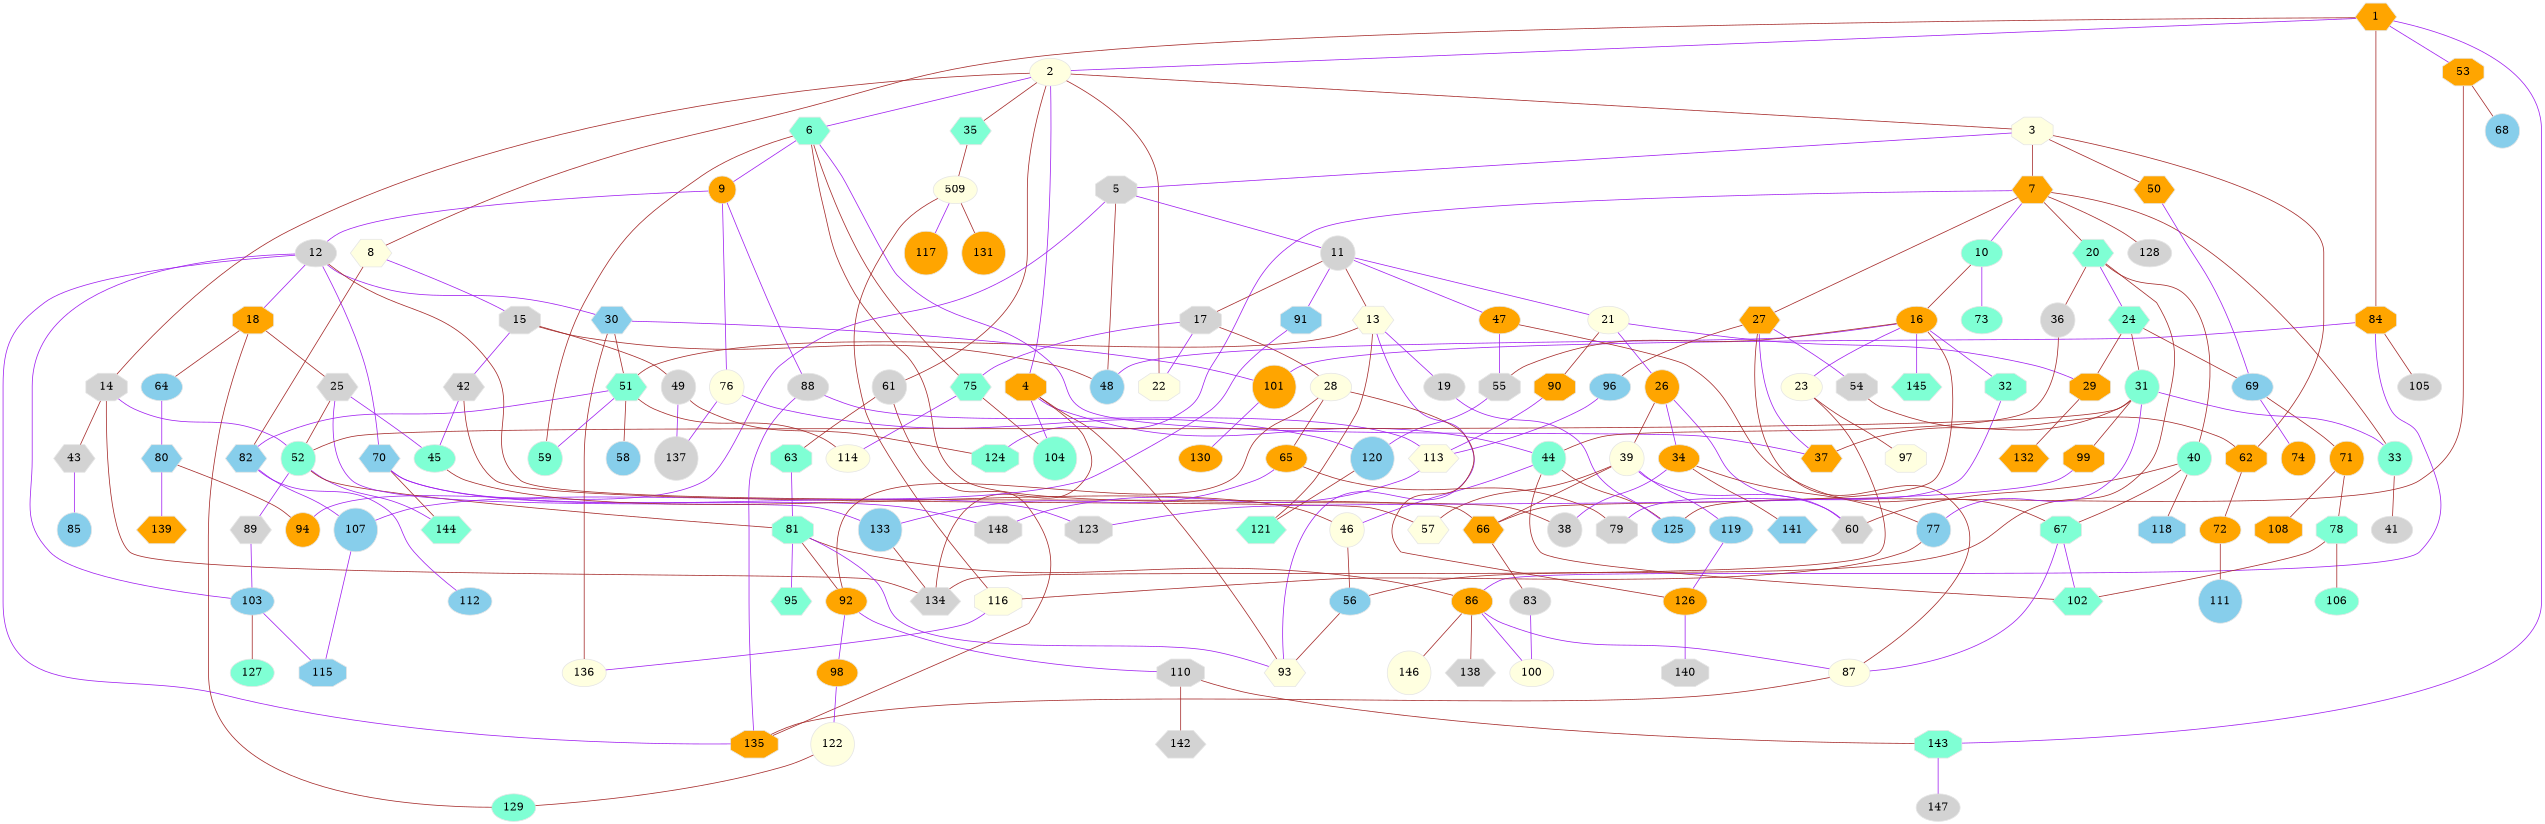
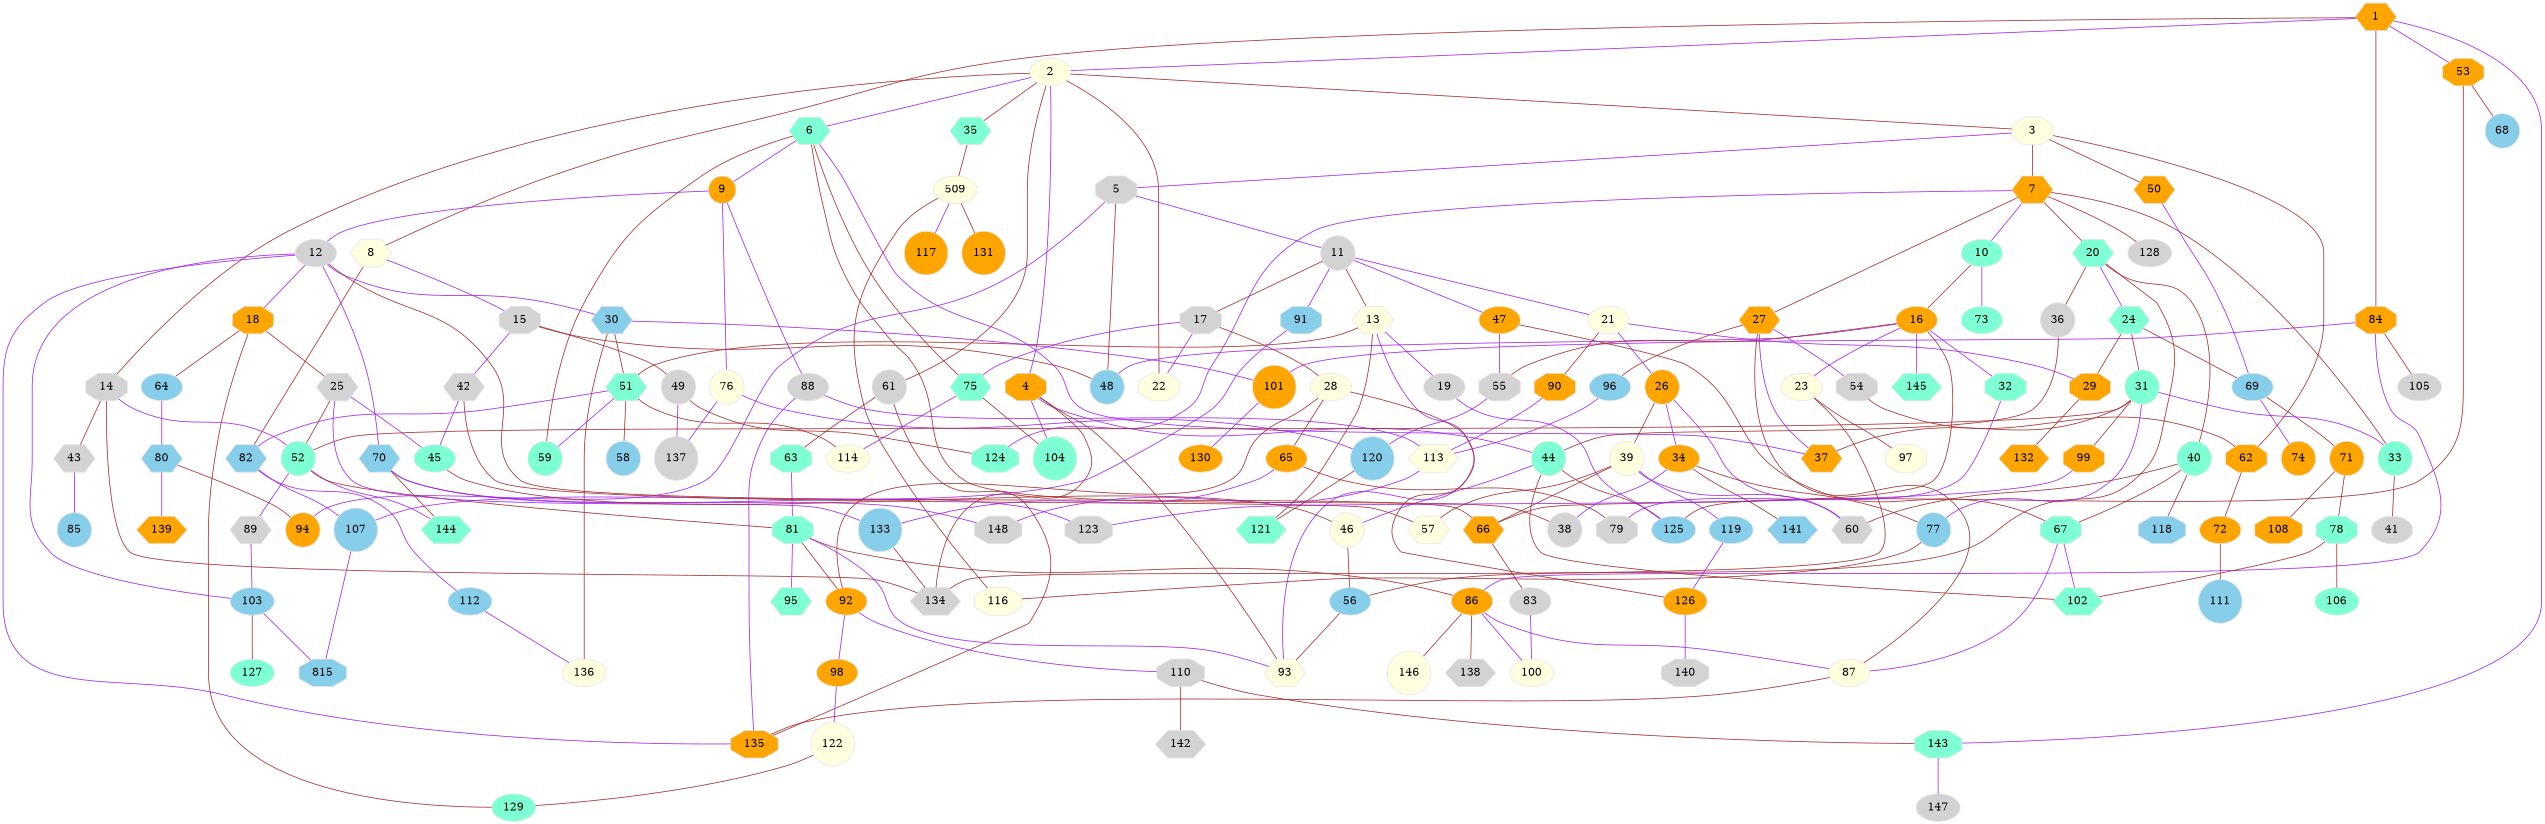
edge "116" -- "136": now "112" -- "136"
node "115": label "115" -> "815"
